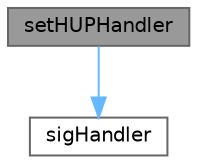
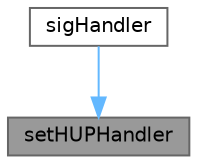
edge "setHUPHandler" -> "sigHandler": reversed
